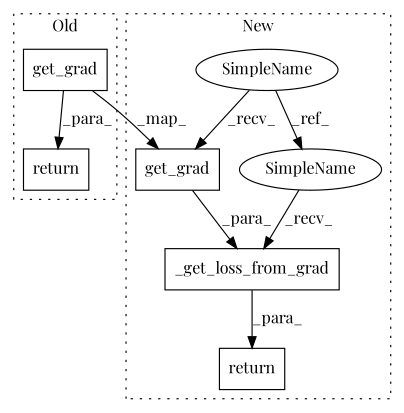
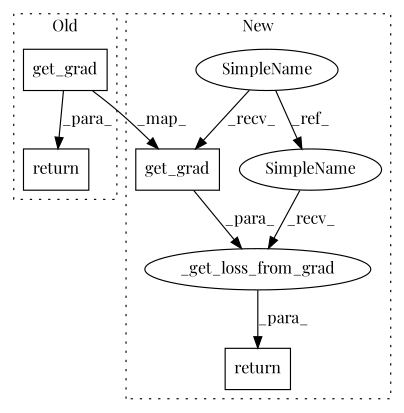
node "_get_loss_from_grad": shape box -> ellipse
